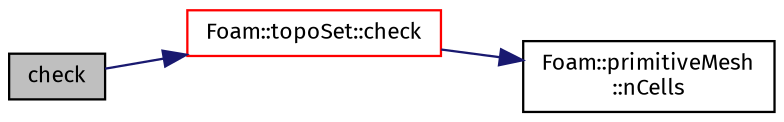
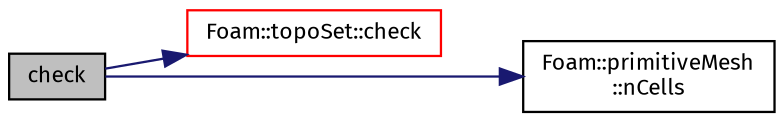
edge "Foam::topoSet::check" -> "Foam::primitiveMesh ::nCells": now "check" -> "Foam::primitiveMesh ::nCells"
